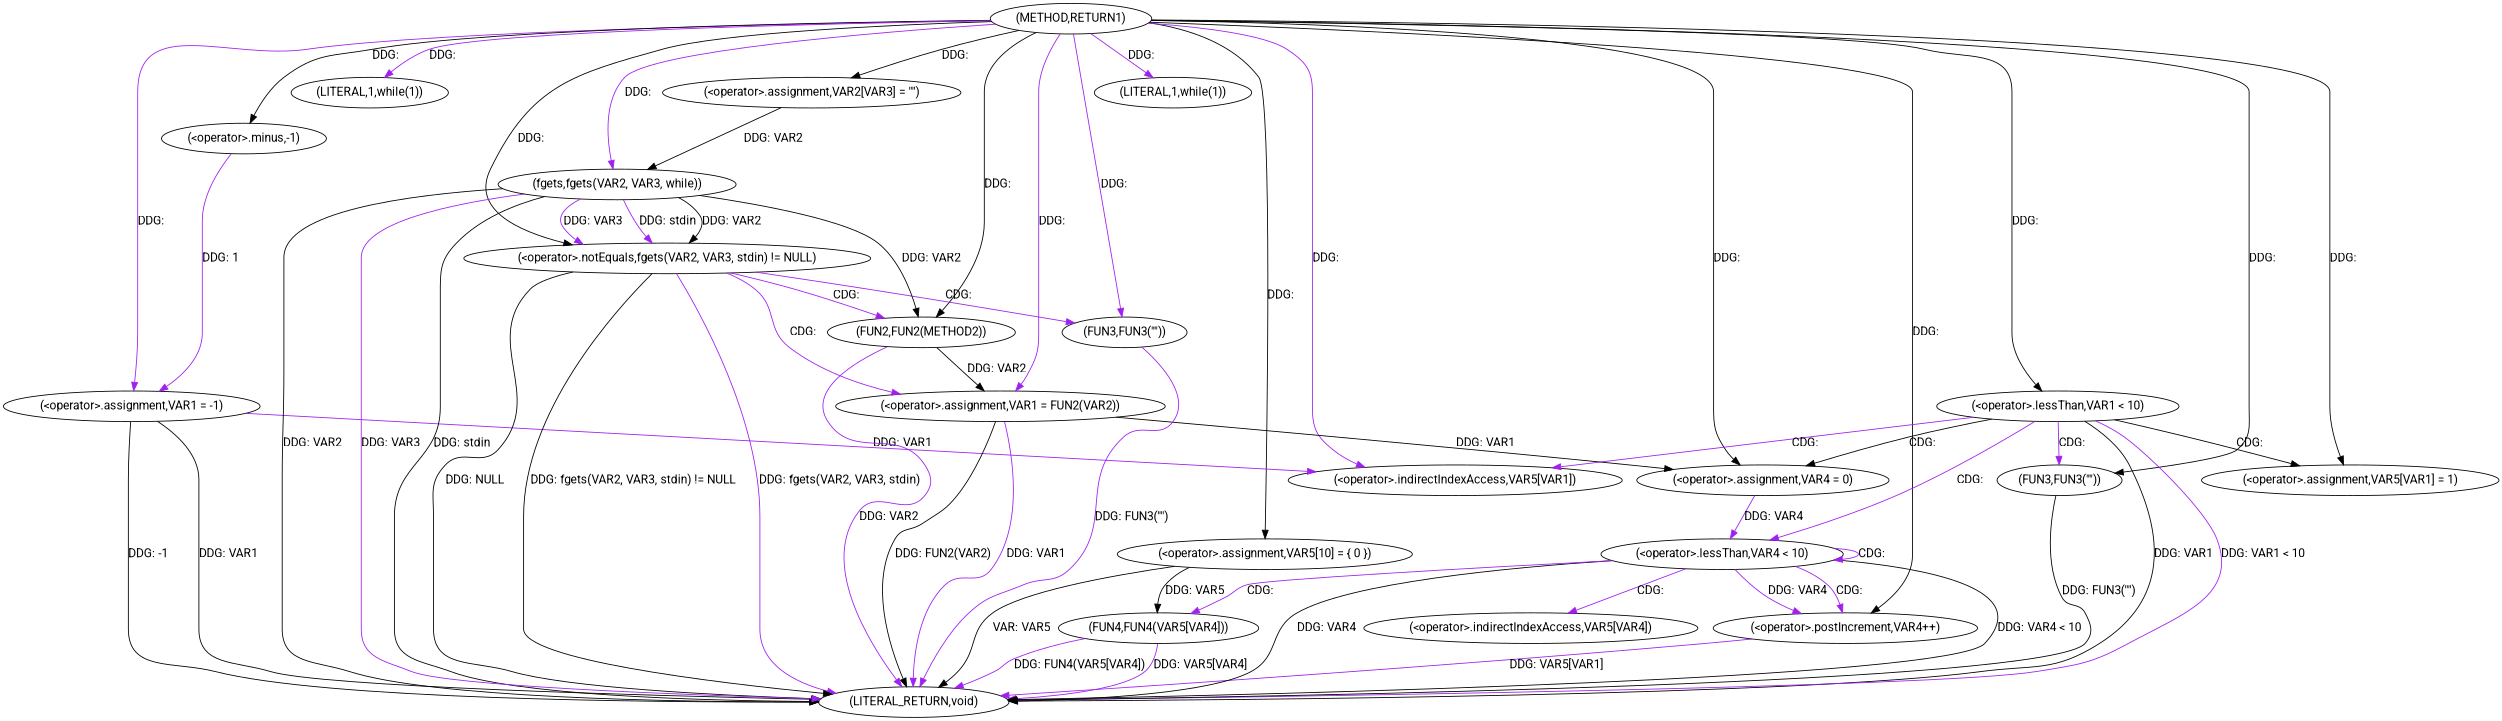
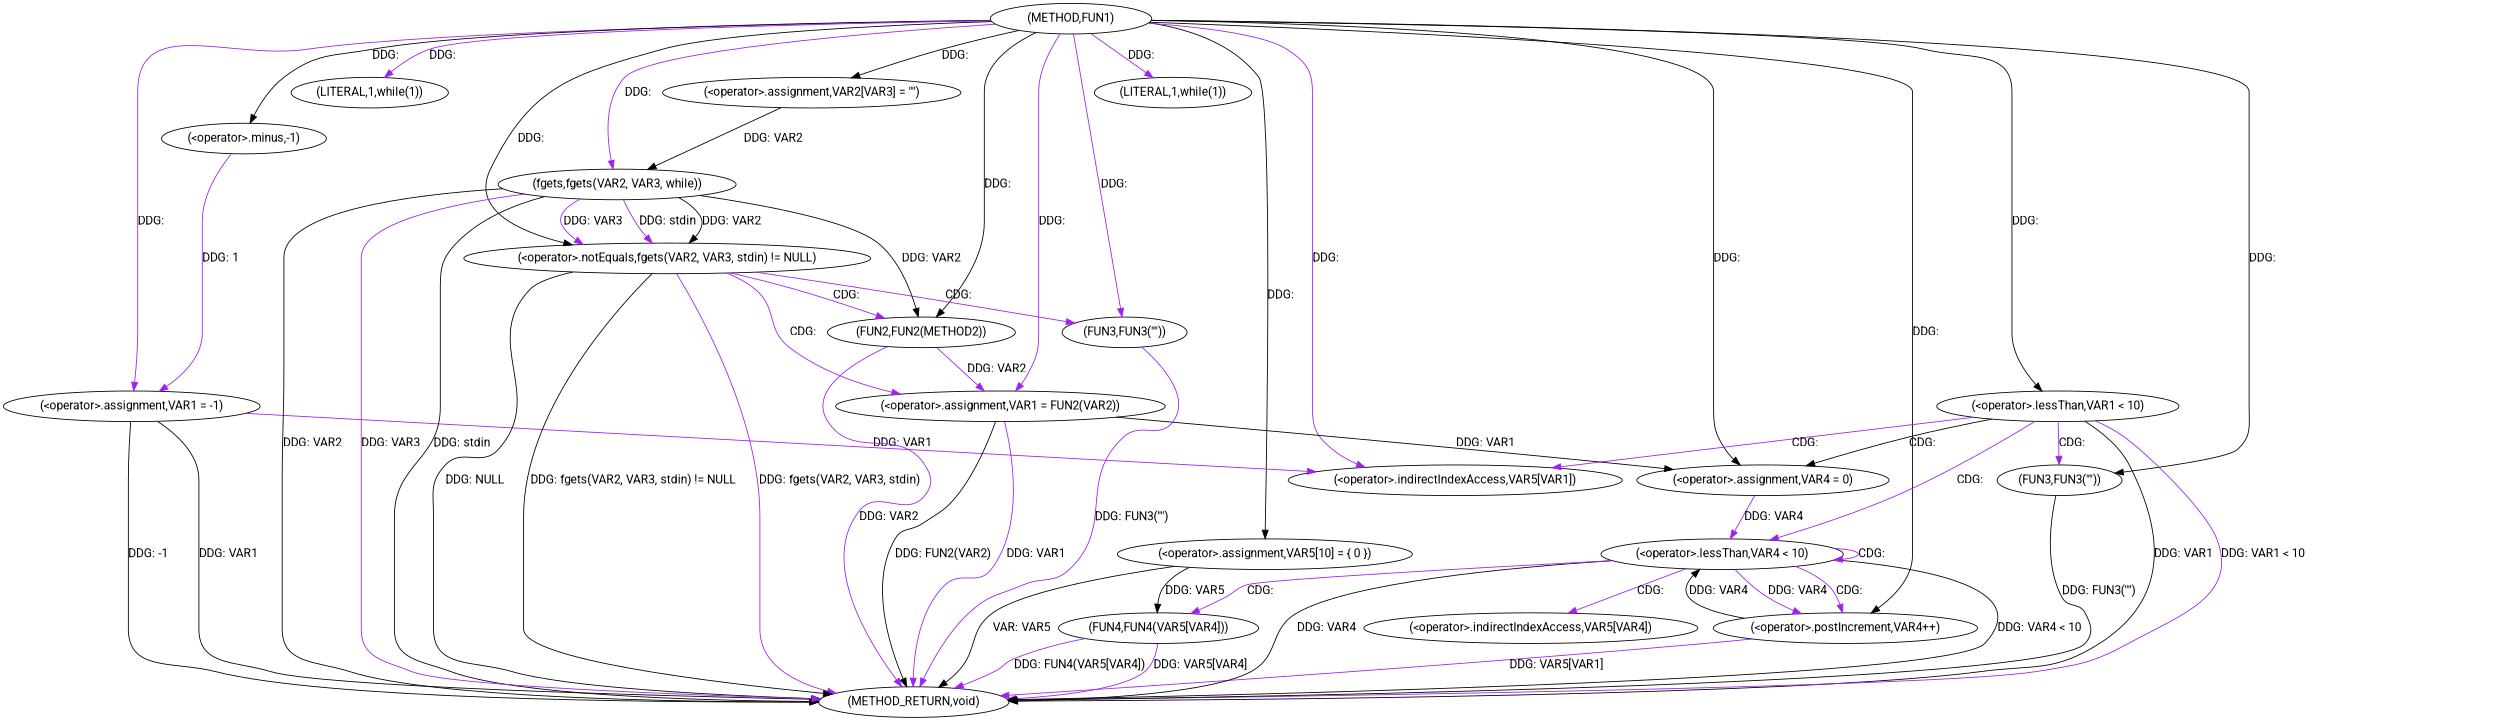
node "(METHOD,RETURN1)": label "(METHOD,RETURN1)" -> "(METHOD,FUN1)"
edge "(FUN2,FUN2(METHOD2))" -> "(<operator>.assignment,VAR1 = FUN2(VAR2))": color black -> purple
node "(<operator>.assignment,VAR5[VAR1] = 1)": removed
edge "(<operator>.postIncrement,VAR4++)" -> "(<operator>.lessThan,VAR4 < 10)": added, label "DDG: VAR4"
node "(LITERAL_RETURN,void)": label "(LITERAL_RETURN,void)" -> "(METHOD_RETURN,void)"
